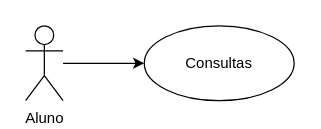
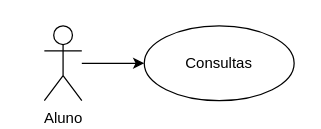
node "Aluno": moved (44, 63) -> (63, 63)
